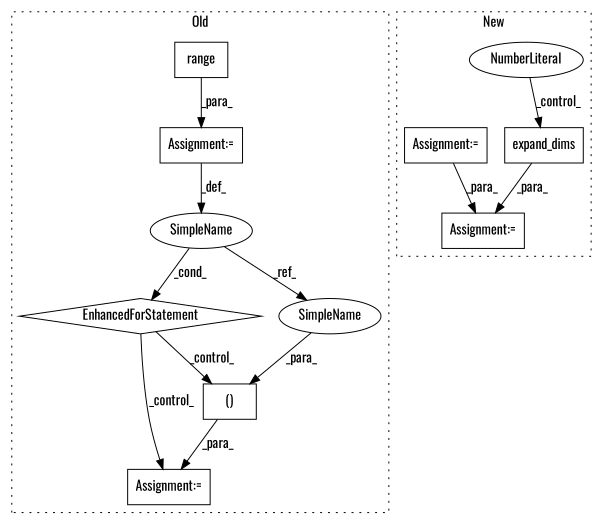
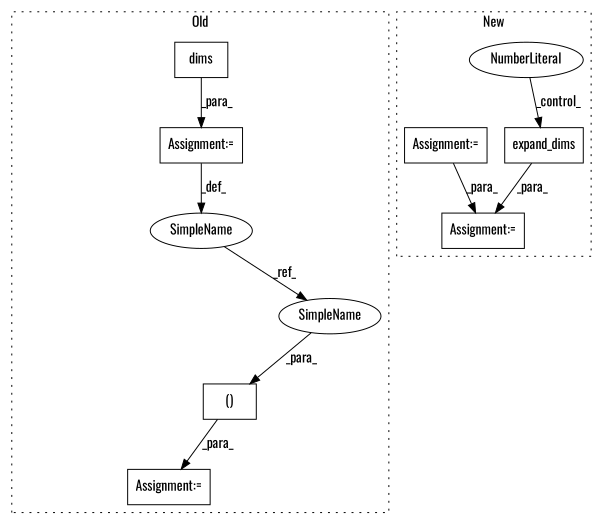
node "range": label "range" -> "dims"
node "EnhancedForStatement": removed
